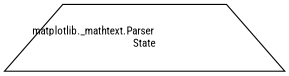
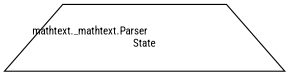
node "matplotlib._mathtext.Parser State": label "matplotlib._mathtext.Parser State" -> "mathtext._mathtext.Parser State"
